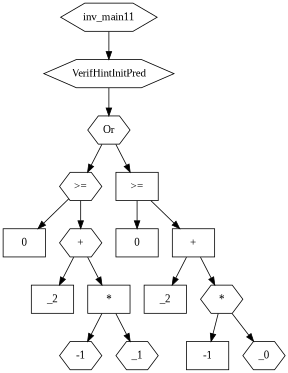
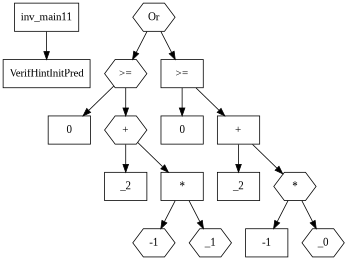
node "inv_main11": shape hexagon -> box
node "VerifHintInitPred": shape hexagon -> box
edge "VerifHintInitPred" -> "Or": removed
